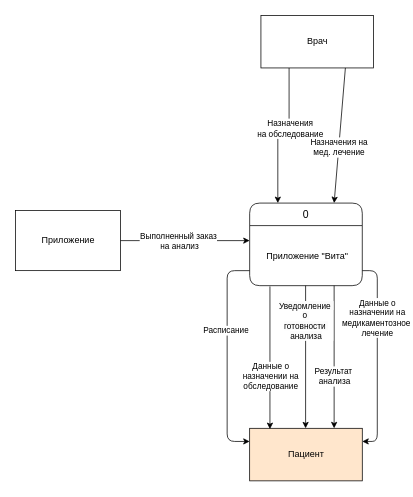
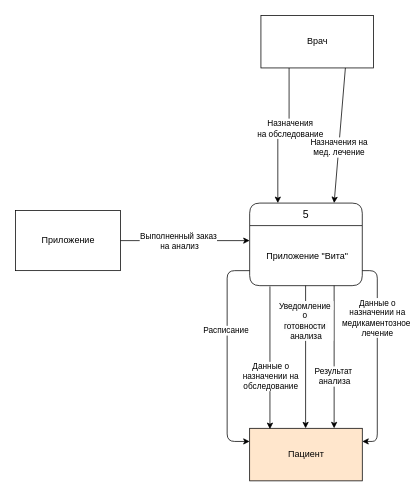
node "0": label "0" -> "5"
